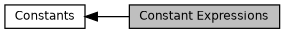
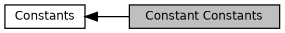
node "Constant Expressions": label "Constant Expressions" -> "Constant Constants"
